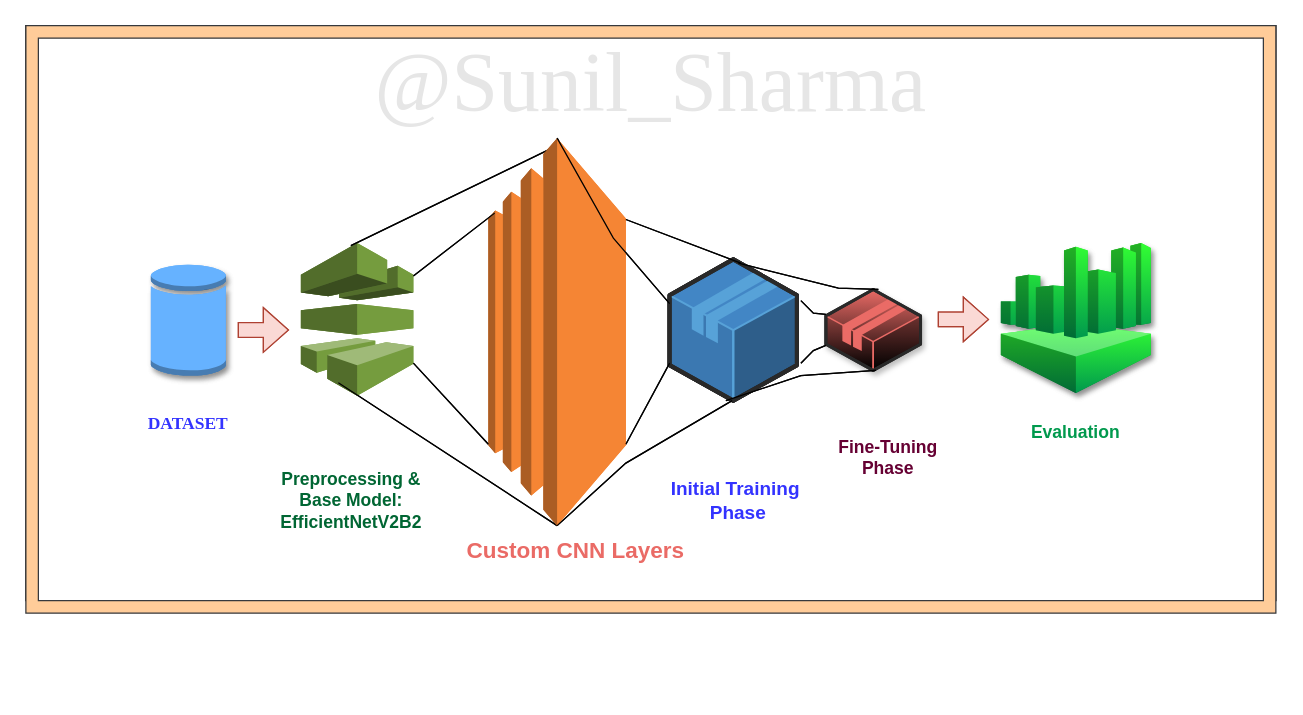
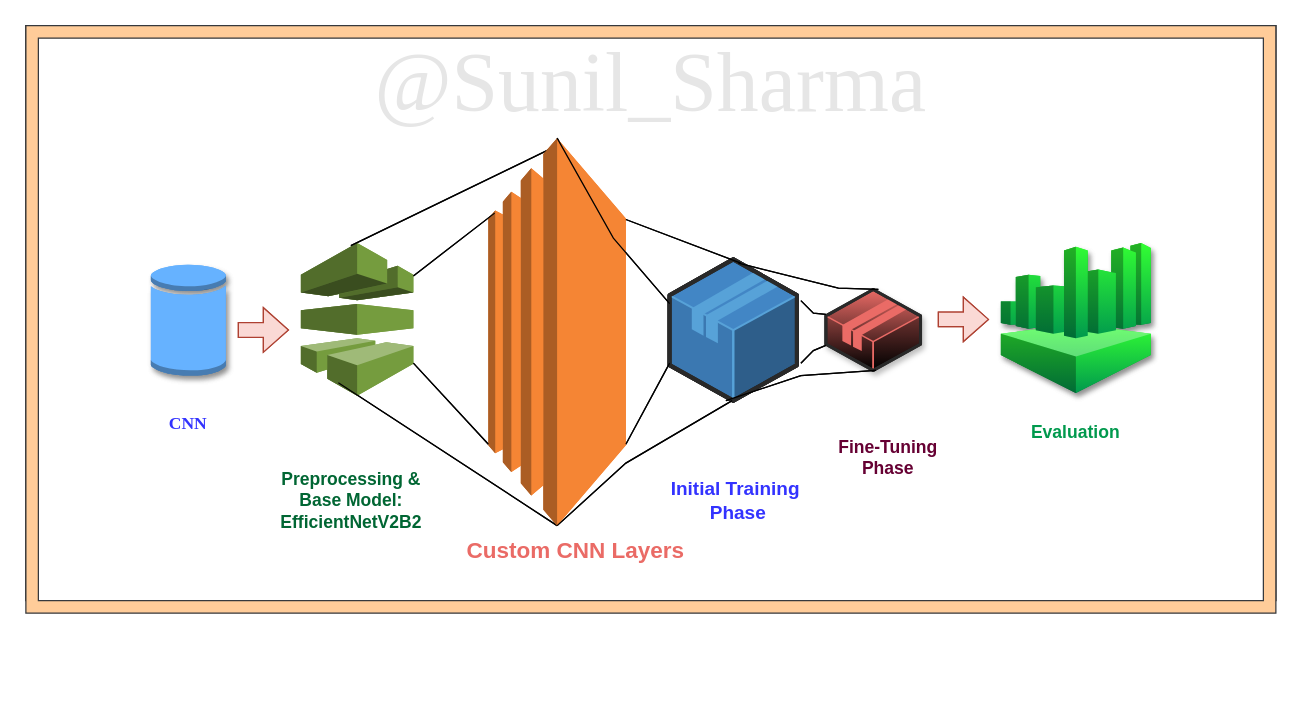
node "DATASET": label "DATASET" -> "CNN"
